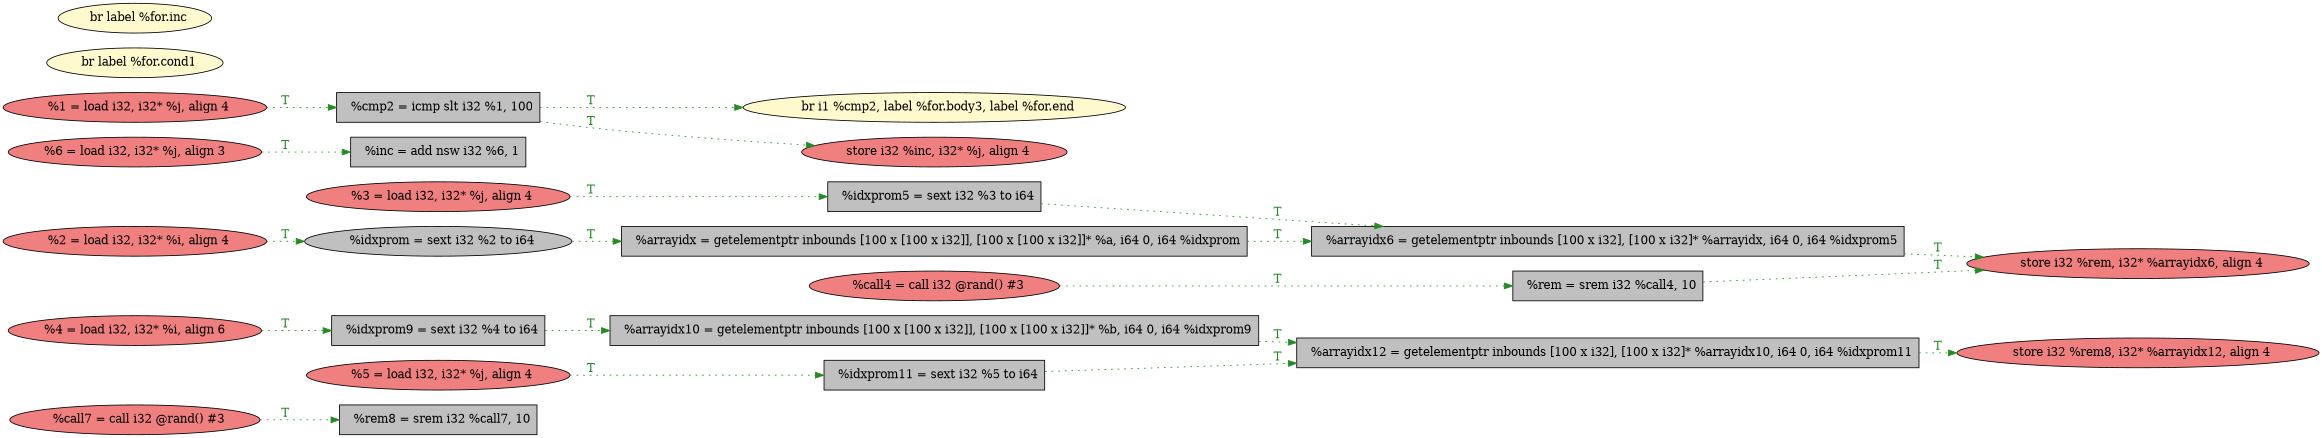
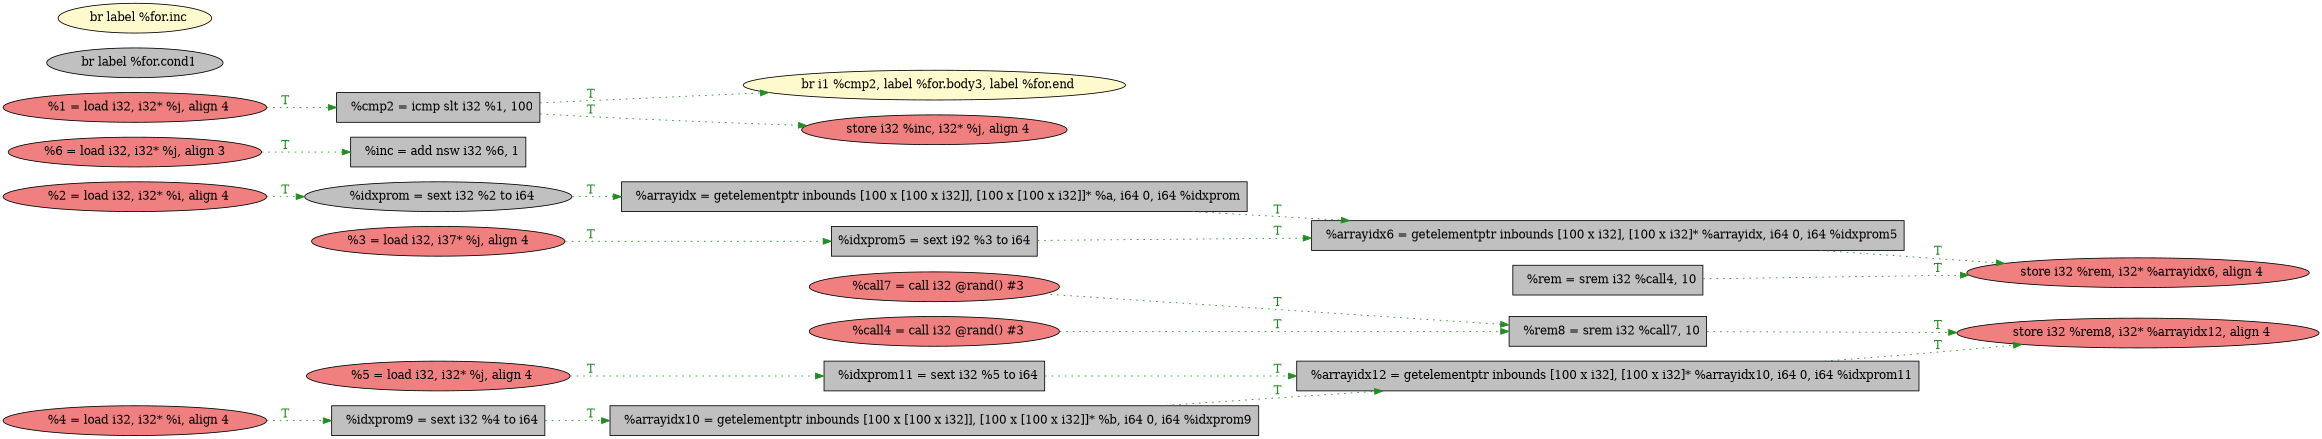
node "br label %for.cond1": fillcolor lemonchiffon -> grey
node "%3 = load i32, i32* %j, align 4": label "%3 = load i32, i32* %j, align 4" -> "%3 = load i32, i37* %j, align 4"
node "%idxprom5 = sext i32 %3 to i64": label "%idxprom5 = sext i32 %3 to i64" -> "%idxprom5 = sext i92 %3 to i64"
edge "%call4 = call i32 @rand() #3" -> "%rem = srem i32 %call4, 10": now "%call4 = call i32 @rand() #3" -> "%rem8 = srem i32 %call7, 10"
node "%4 = load i32, i32* %i, align 6": label "%4 = load i32, i32* %i, align 6" -> "%4 = load i32, i32* %i, align 4"
edge "%rem8 = srem i32 %call7, 10" -> "store i32 %rem8, i32* %arrayidx12, align 4": added, label "T"
